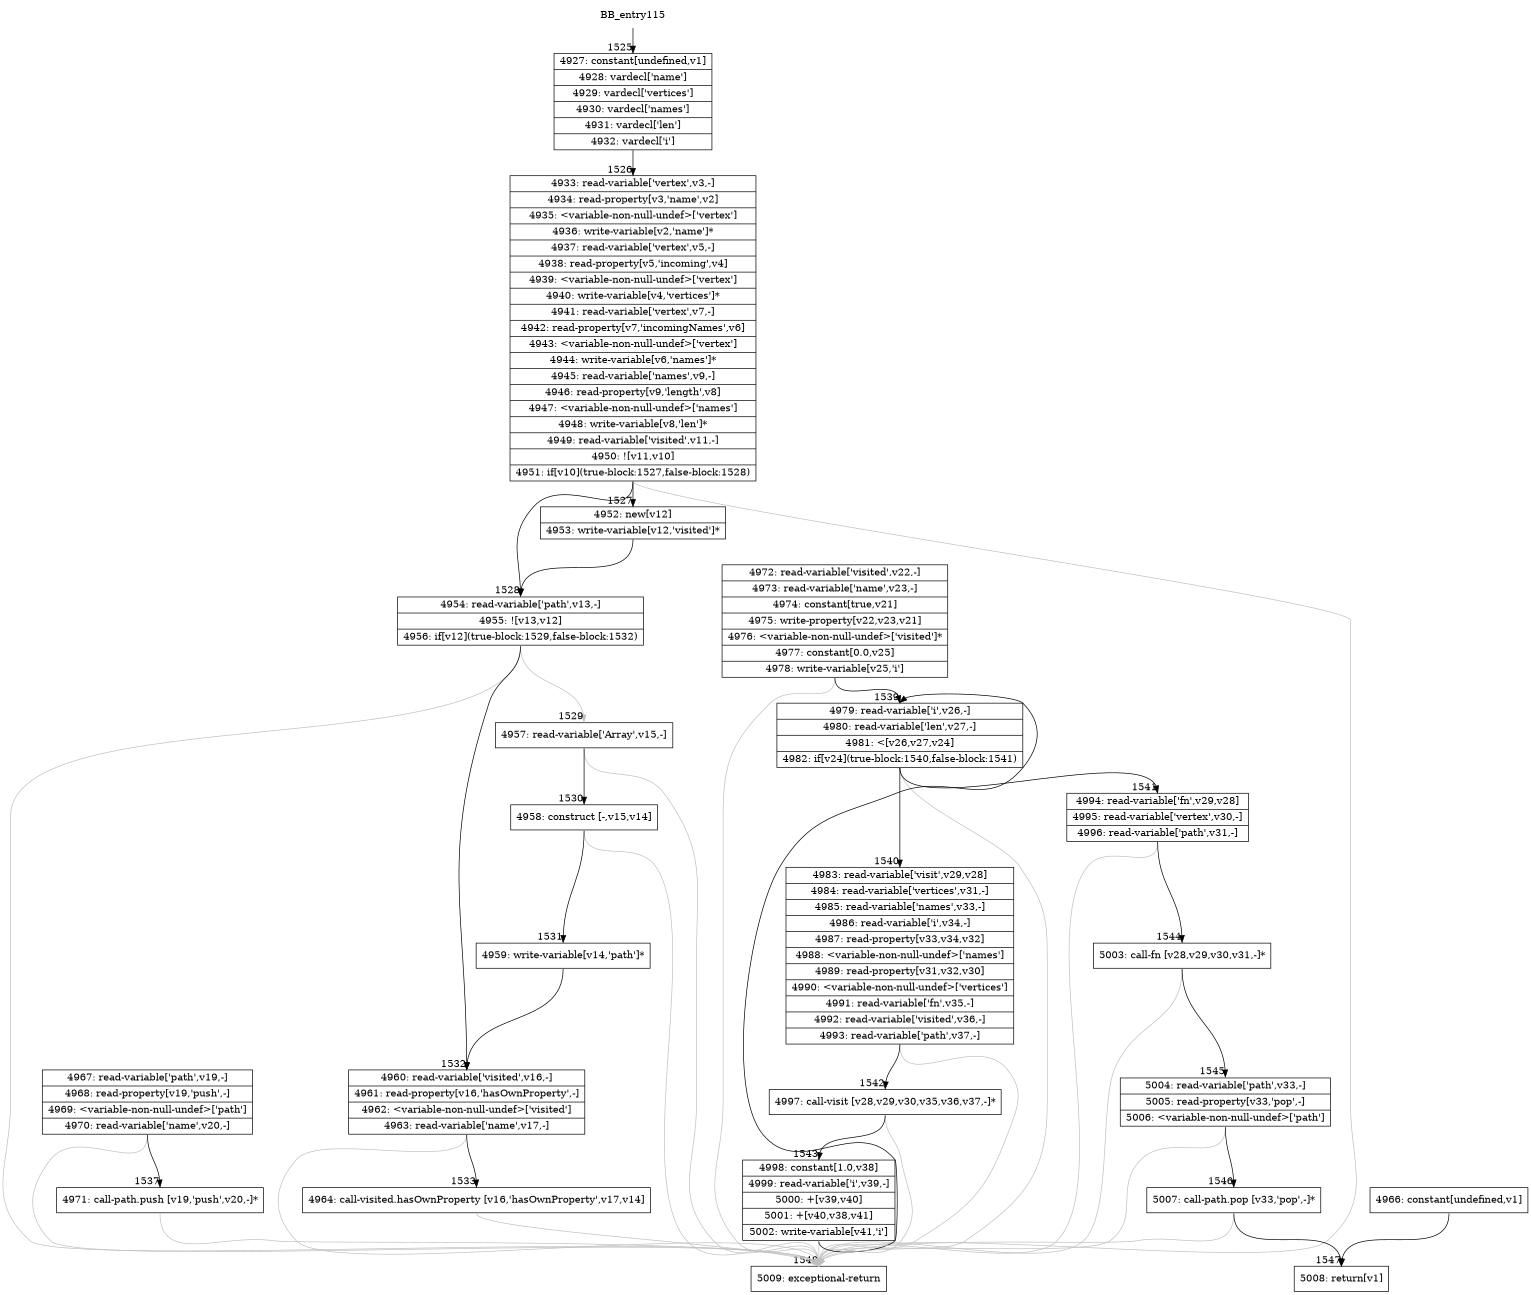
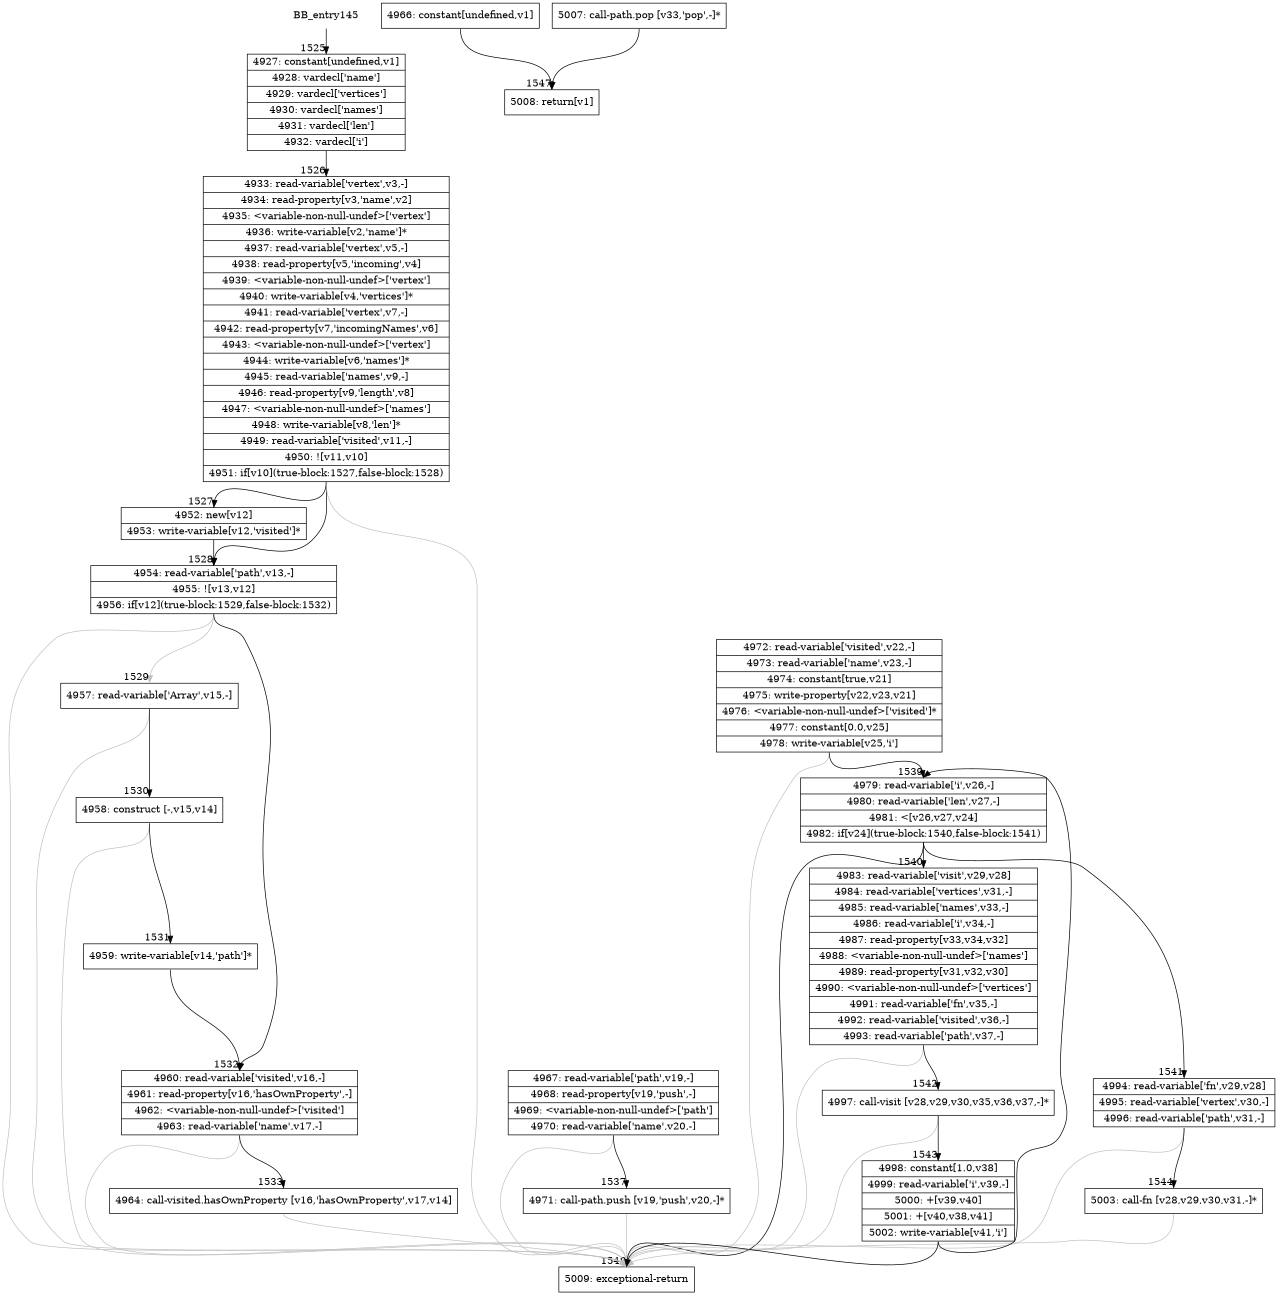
node "BB_entry115": label "BB_entry115" -> "BB_entry145"
edge "4979: read-variable['i',v26,-]" -> "5009: exceptional-return": color gray -> black
node "5004: read-variable['path',v33,-]": removed
edge "5007: call-path.pop [v33,'pop',-]*" -> "5009: exceptional-return": removed
edge "4998: constant[1.0,v38]" -> "5009: exceptional-return": color gray -> black
